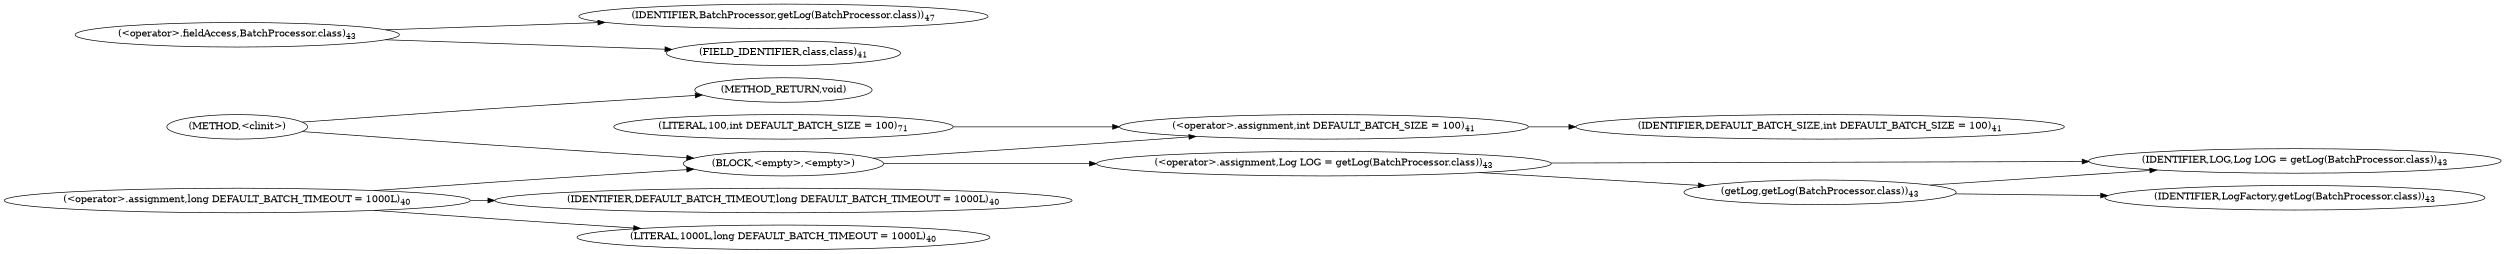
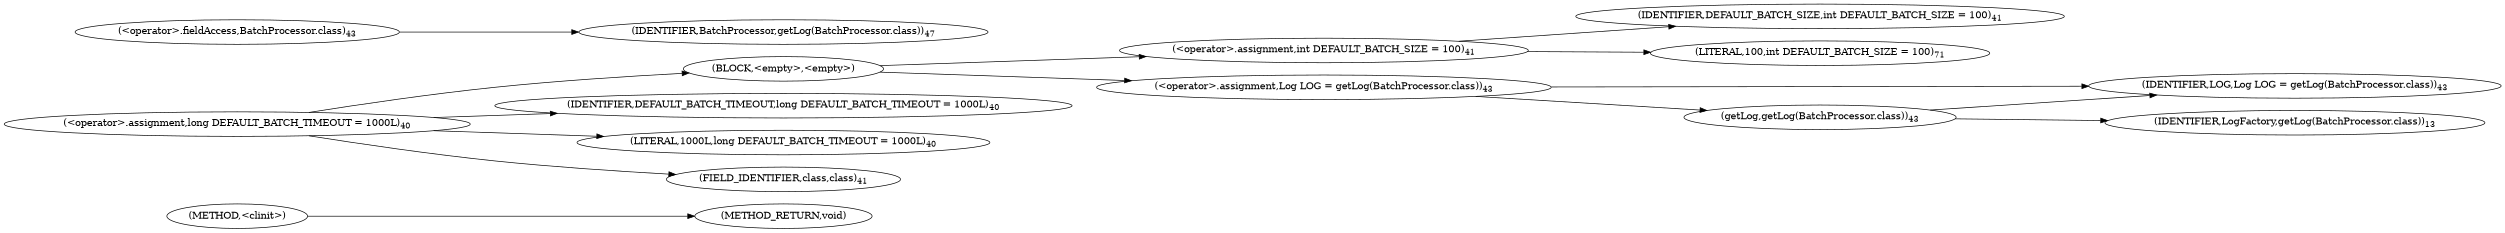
edge "(<operator>.fieldAccess,BatchProcessor.class)" -> "(FIELD_IDENTIFIER,class,class)": now "(<operator>.assignment,long DEFAULT_BATCH_TIMEOUT = 1000L)" -> "(FIELD_IDENTIFIER,class,class)"
edge "(LITERAL,100,int DEFAULT_BATCH_SIZE = 100)" -> "(<operator>.assignment,int DEFAULT_BATCH_SIZE = 100)": reversed
edge "(METHOD,<clinit>)" -> "(BLOCK,<empty>,<empty>)": removed
node "(IDENTIFIER,LogFactory,getLog(BatchProcessor.class))": text "43" -> "13"
